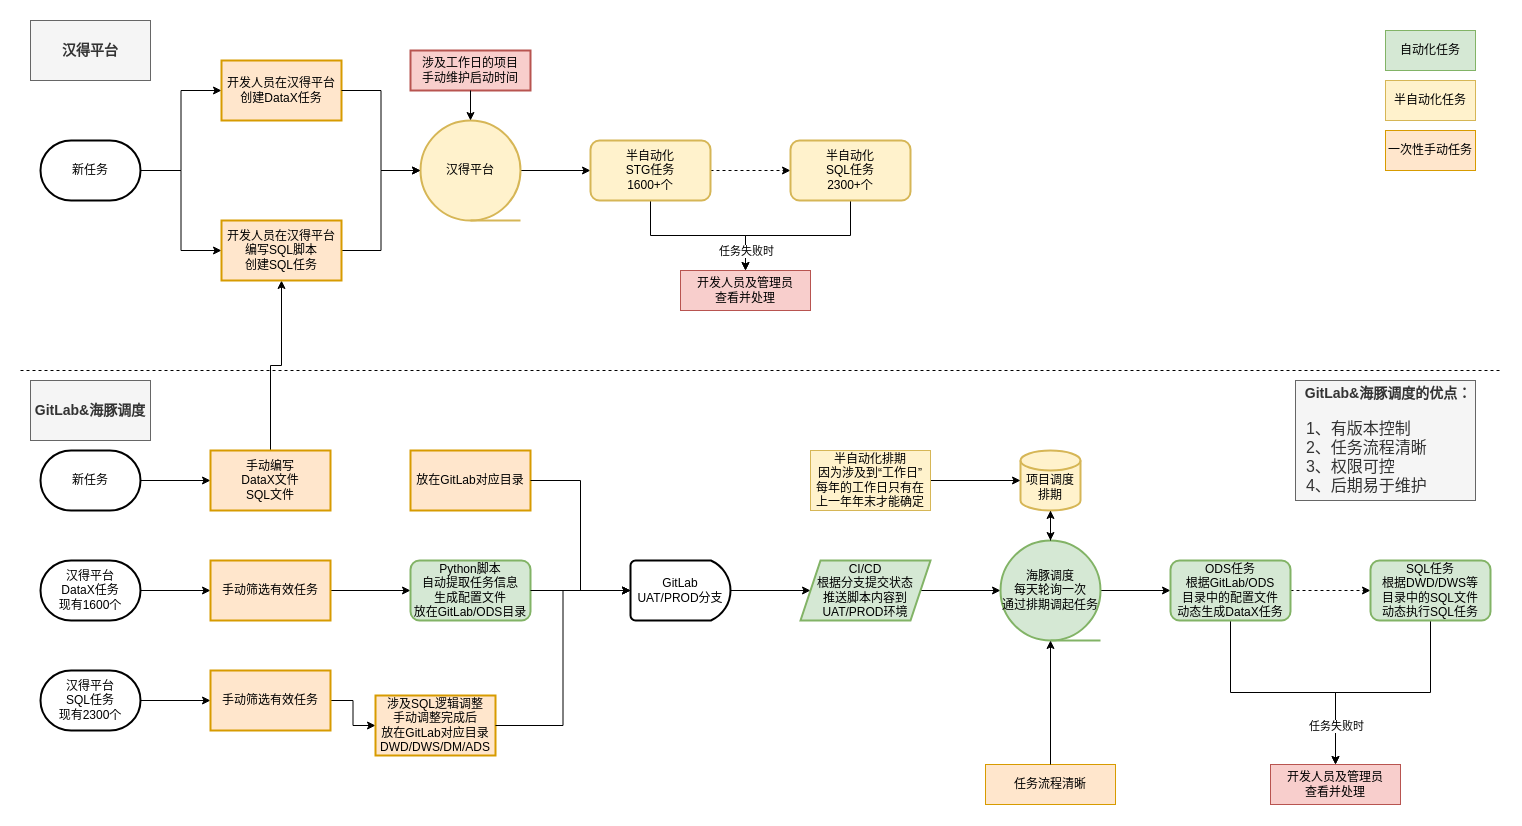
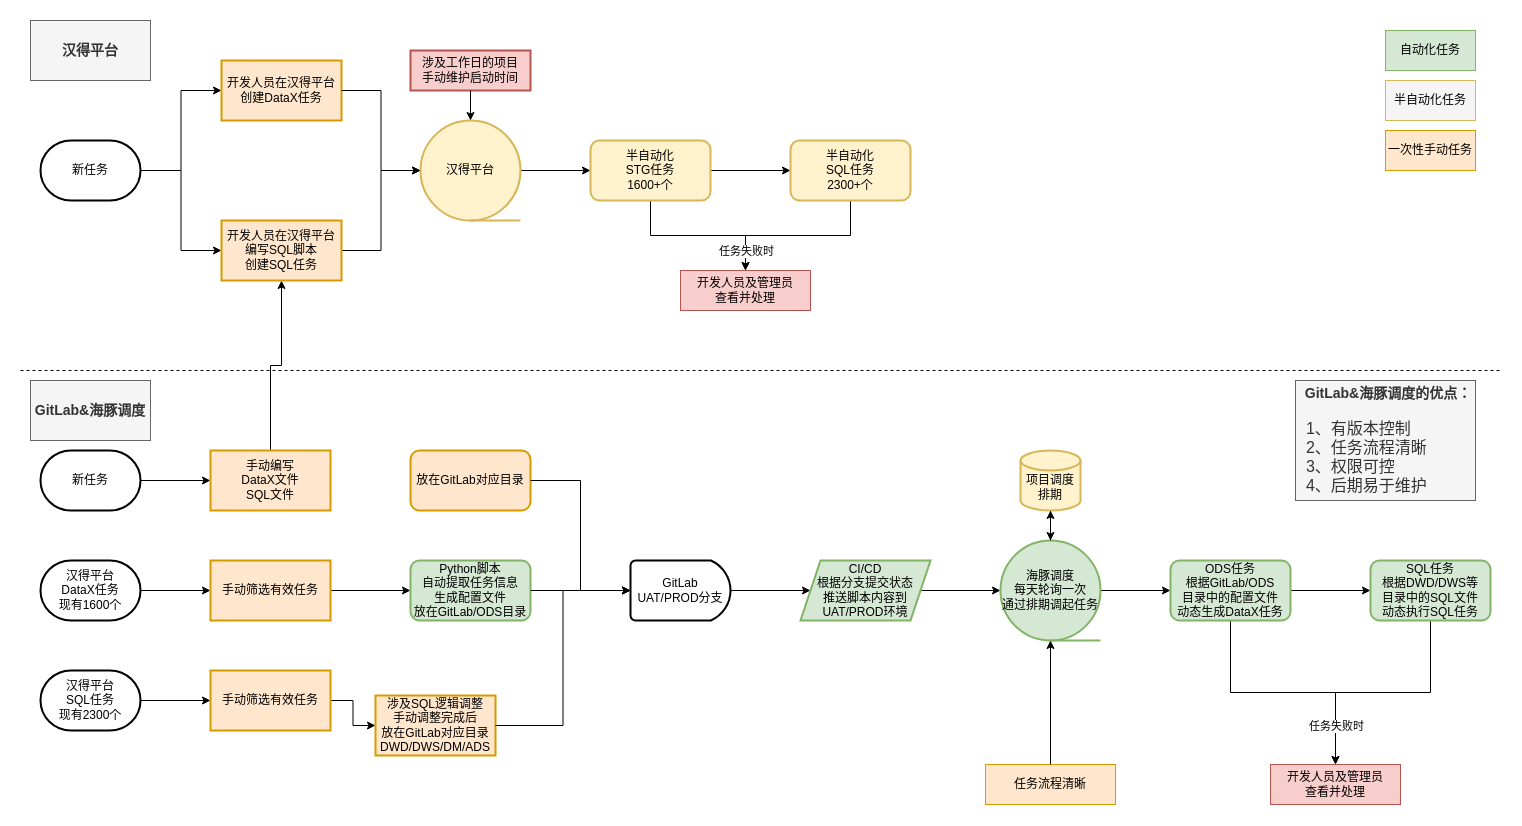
node "半自动化任务": fillcolor #fff2cc -> #f5f5f5
edge "半自动化 STG任务 1600+个" -> "半自动化 SQL任务 2300+个": style dashed -> solid
node "放在GitLab对应目录": shape rectangle -> rounded rectangle
node "半自动化排期 因为涉及到“工作日” 每年的工作日只有在上一年年末才能确定": removed
edge "半自动化排期 因为涉及到“工作日” 每年的工作日只有在上一年年末才能确定" -> "项目调度排期": removed
edge "ODS任务 根据GitLab/ODS 目录中的配置文件 动态生成DataX任务" -> "SQL任务 根据DWD/DWS等 目录中的SQL文件 动态执行SQL任务": style dashed -> solid
